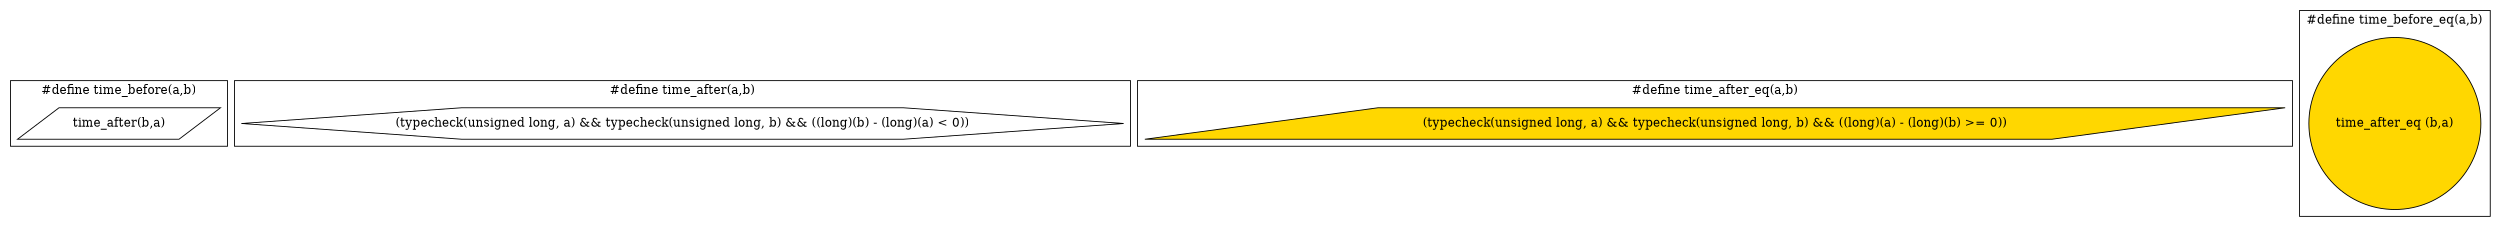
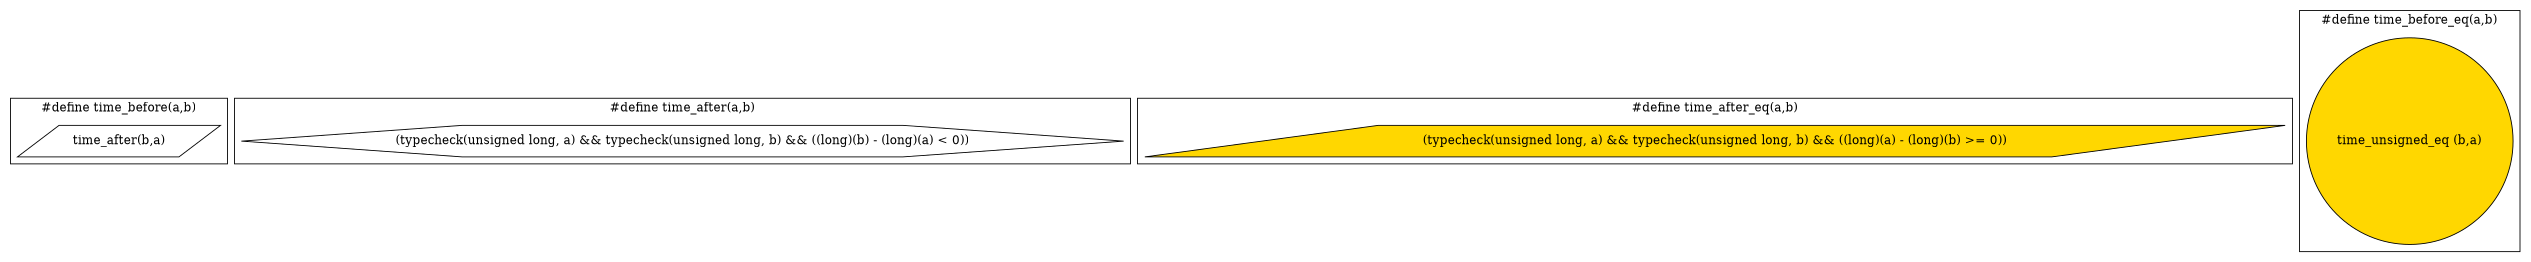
node "time_after_eq (b,a)": label "time_after_eq (b,a)" -> "time_unsigned_eq (b,a)"
